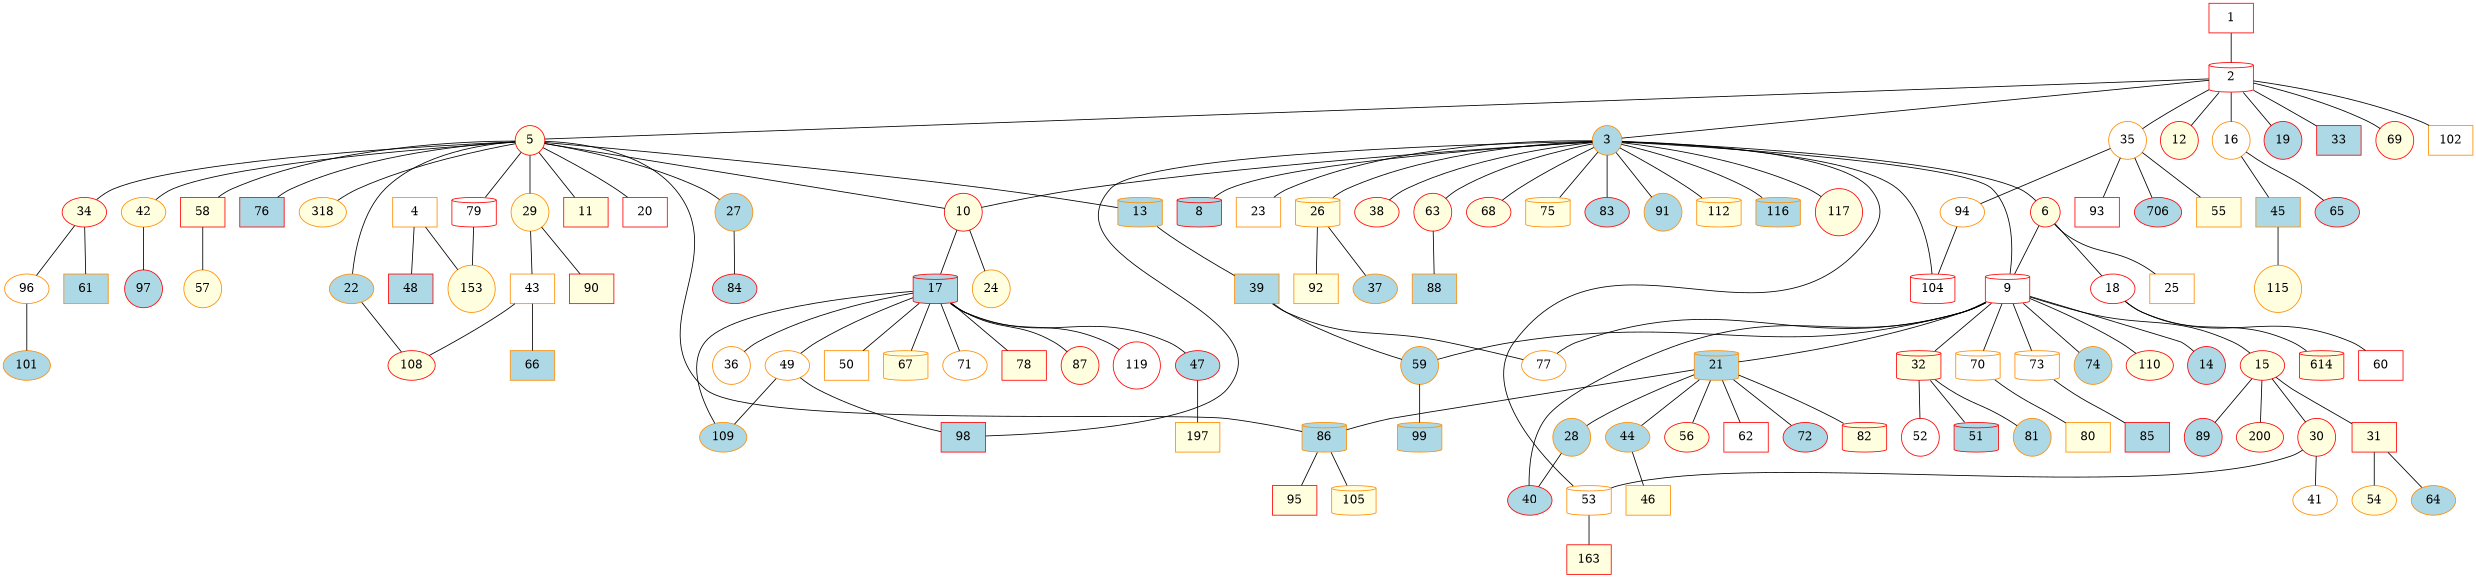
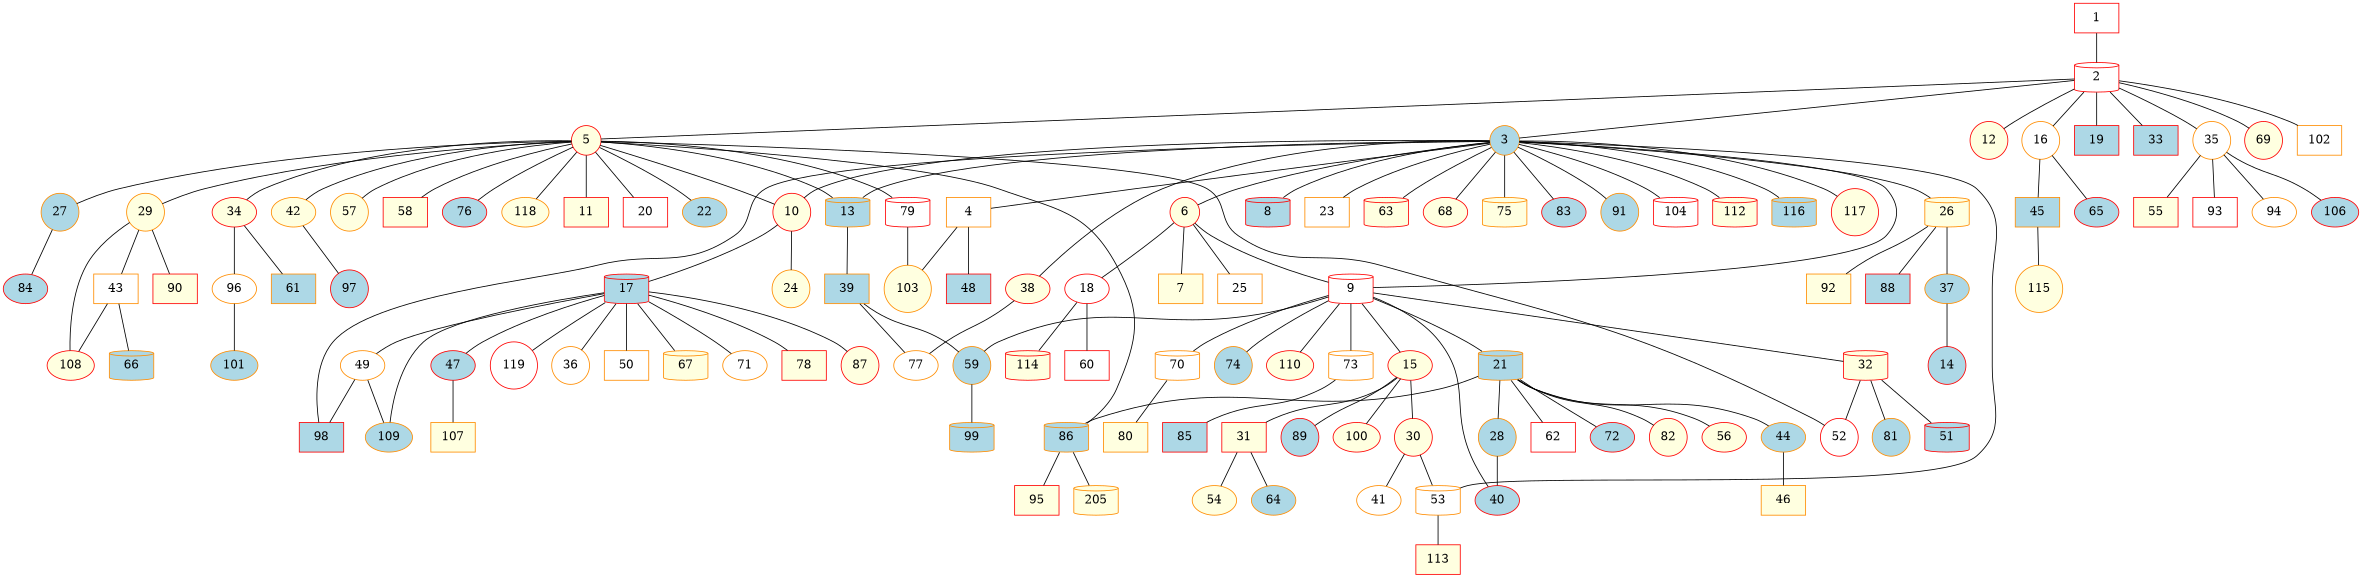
node "19": shape circle -> box
edge "3" -- "13": added
edge "3" -- "4": added
node "76": shape box -> ellipse
node "318": label "318" -> "118"
node "63": shape circle -> cylinder
node "112": color darkorange -> red
node "706": label "706" -> "106"
node "55": color darkorange -> red
edge "5" -- "52": added
edge "58" -- "57": now "5" -- "57"
edge "94" -- "104": removed
edge "63" -- "88": now "26" -- "88"
node "153": label "153" -> "103"
node "7": added
node "88": color darkorange -> red
edge "9" -- "77": now "38" -- "77"
edge "9" -- "14": now "37" -- "14"
edge "22" -- "108": now "29" -- "108"
node "66": shape box -> cylinder
node "614": label "614" -> "114"
node "197": label "197" -> "107"
node "82": shape cylinder -> circle
node "200": label "200" -> "100"
node "105": label "105" -> "205"
node "163": label "163" -> "113"
